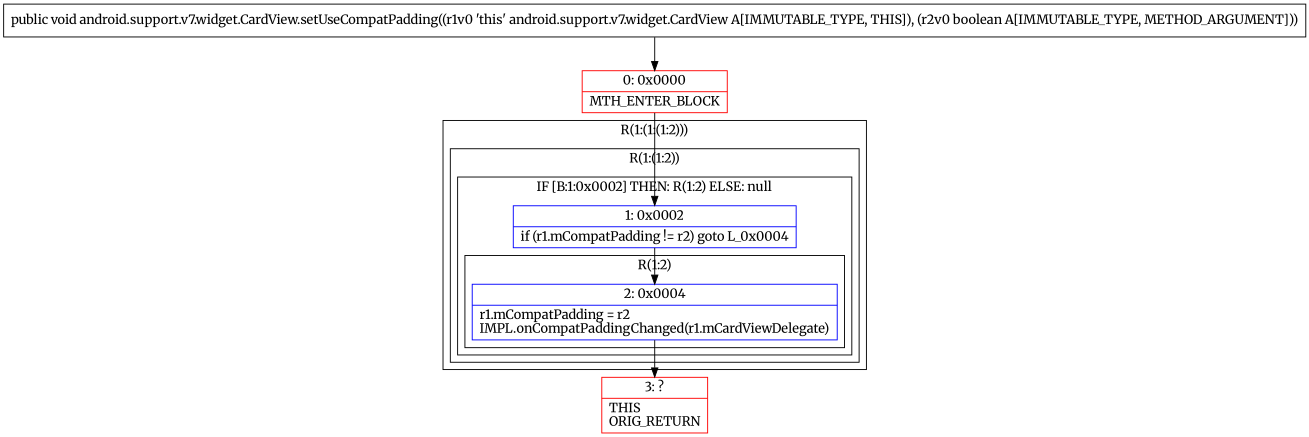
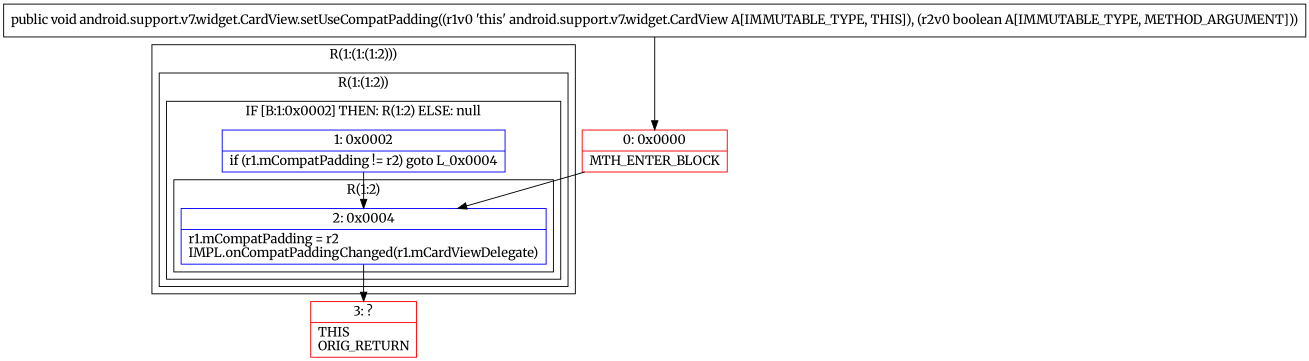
edge "0: 0x0000" -> "1: 0x0002": now "0: 0x0000" -> "2: 0x0004"
